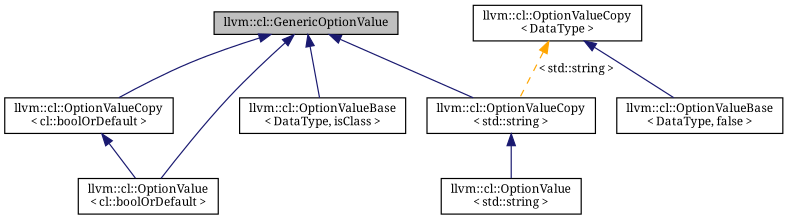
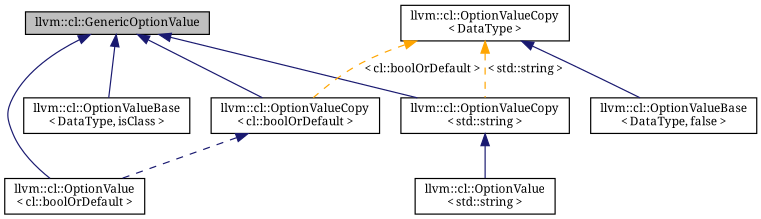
edge "llvm::cl::OptionValueCopy < cl::boolOrDefault >" -> "llvm::cl::OptionValueCopy < DataType >": added, label "< cl::boolOrDefault >"
edge "llvm::cl::OptionValue < cl::boolOrDefault >" -> "llvm::cl::OptionValueCopy < cl::boolOrDefault >": style solid -> dashed
